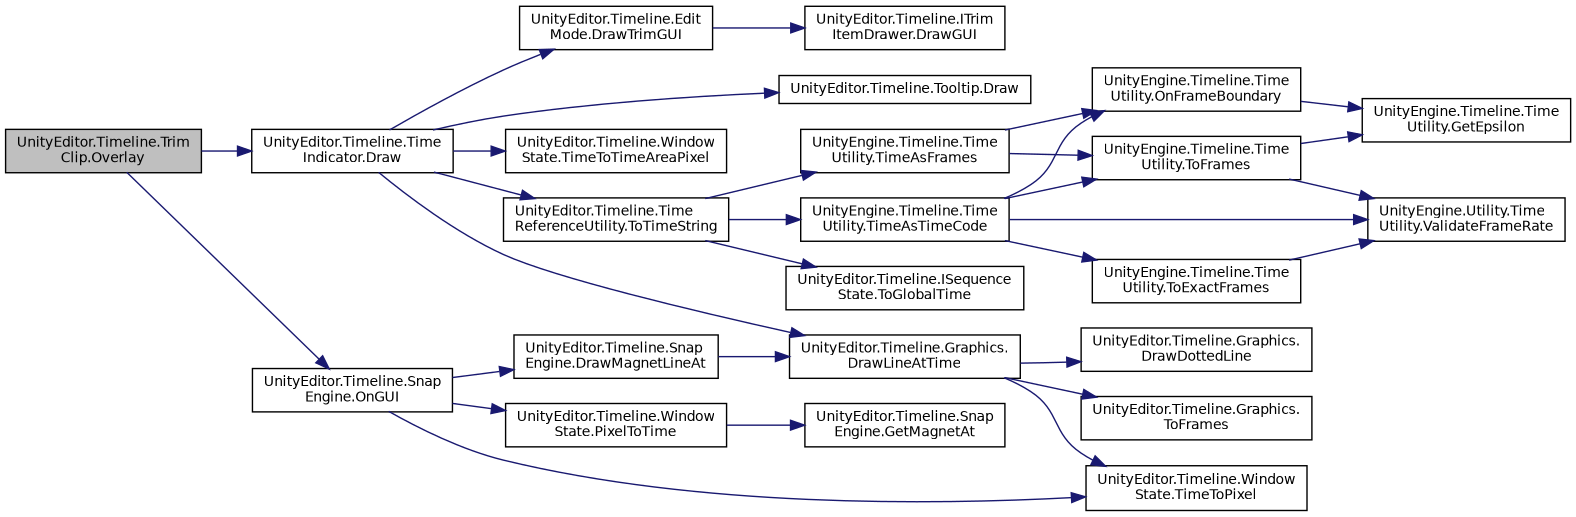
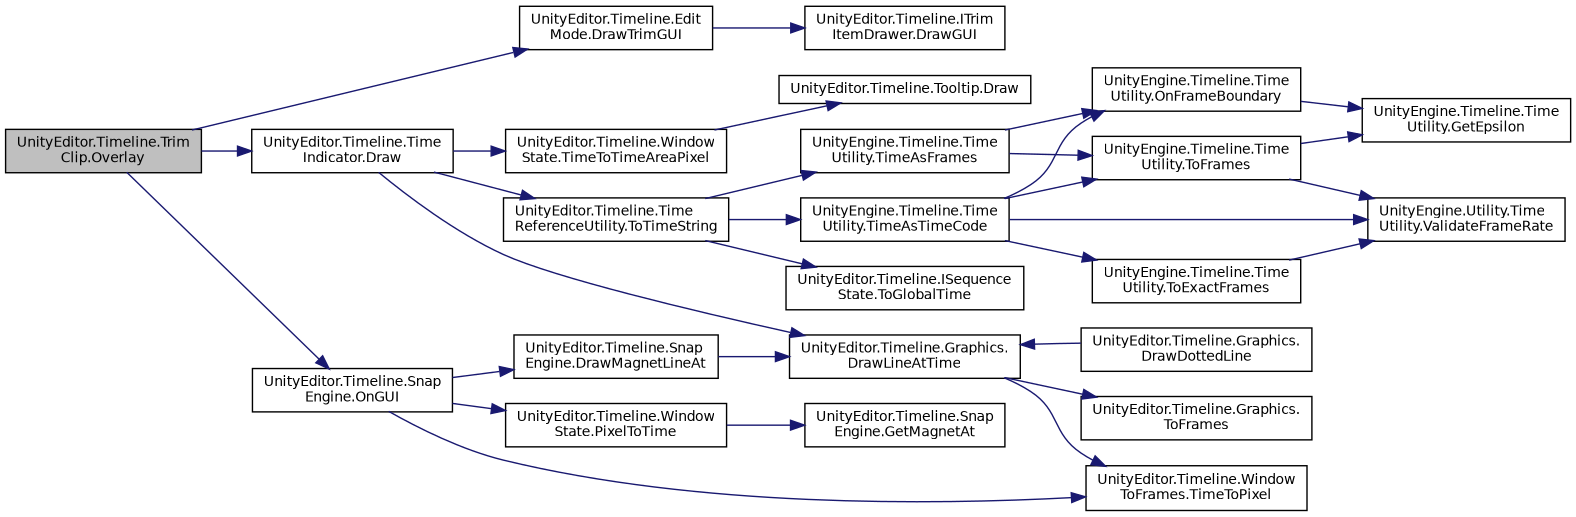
edge "UnityEditor.Timeline.Time Indicator.Draw" -> "UnityEditor.Timeline.Edit Mode.DrawTrimGUI": now "UnityEditor.Timeline.Trim Clip.Overlay" -> "UnityEditor.Timeline.Edit Mode.DrawTrimGUI"
edge "UnityEditor.Timeline.Time Indicator.Draw" -> "UnityEditor.Timeline.Tooltip.Draw": now "UnityEditor.Timeline.Window State.TimeToTimeAreaPixel" -> "UnityEditor.Timeline.Tooltip.Draw"
edge "UnityEditor.Timeline.Graphics. DrawLineAtTime" -> "UnityEditor.Timeline.Graphics. DrawDottedLine": reversed
node "UnityEditor.Timeline.Window State.TimeToPixel": label "UnityEditor.Timeline.Window State.TimeToPixel" -> "UnityEditor.Timeline.Window ToFrames.TimeToPixel"
